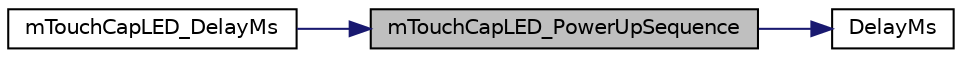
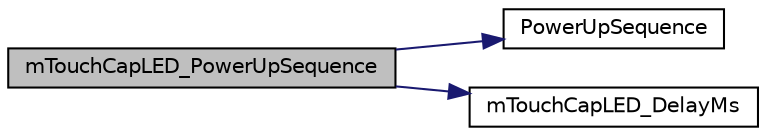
edge "mTouchCapLED_DelayMs" -> "mTouchCapLED_PowerUpSequence": reversed
node "DelayMs": label "DelayMs" -> "PowerUpSequence"
